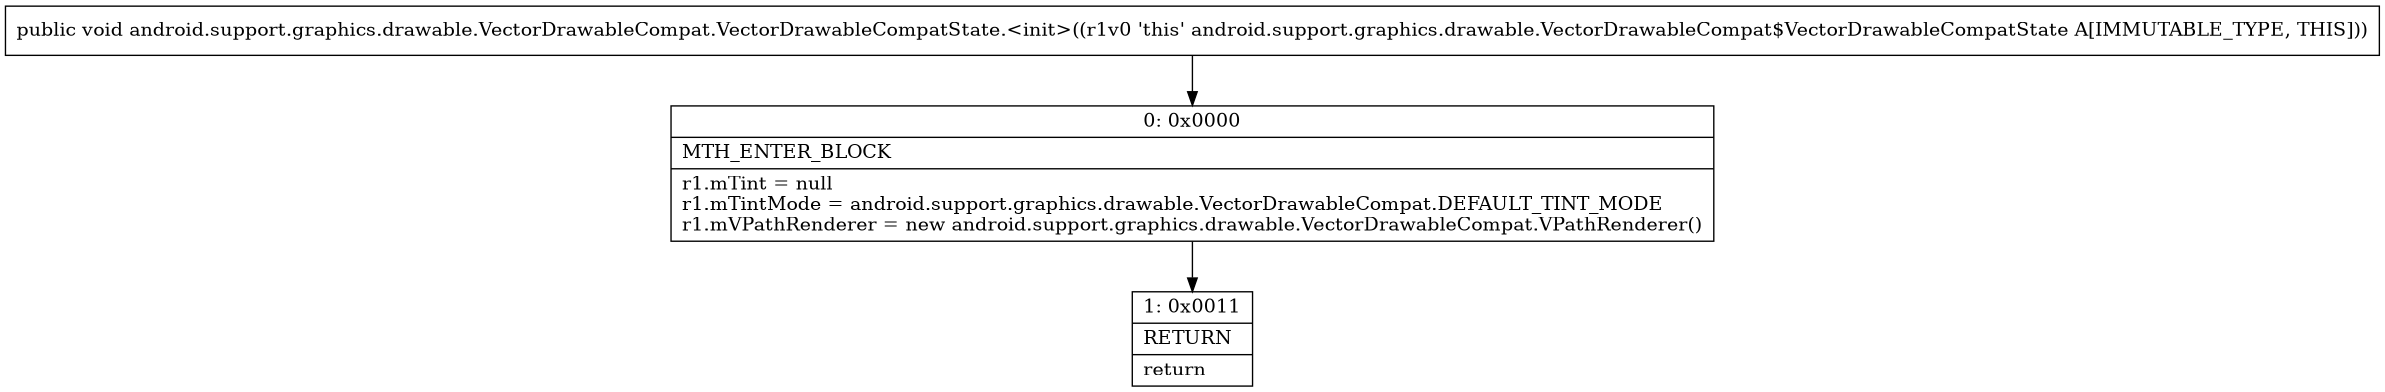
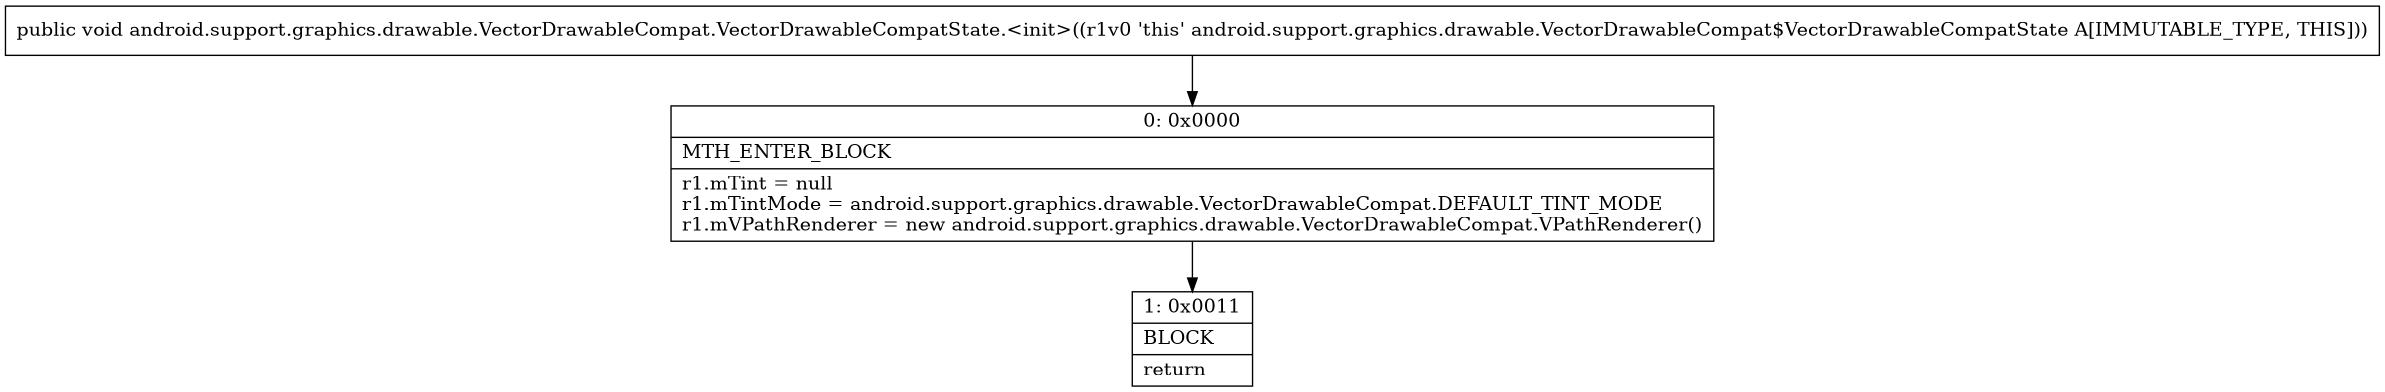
node "1: 0x0011": text "RETURN" -> "BLOCK"
